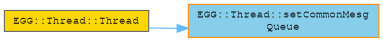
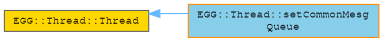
edge "EGG::Thread::Thread" -> "EGG::Thread::setCommonMesg Queue": reversed
